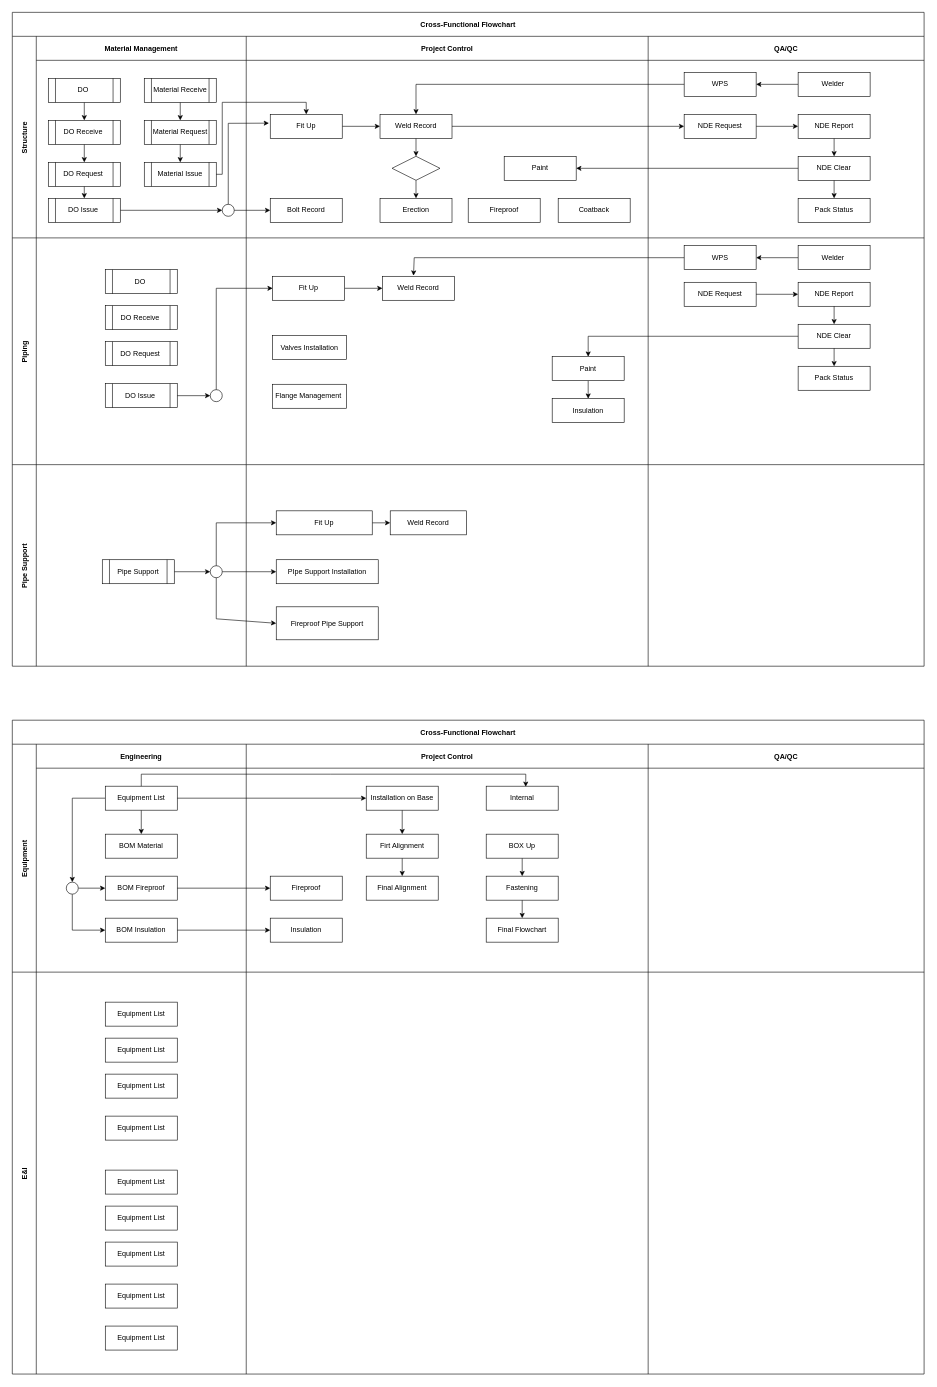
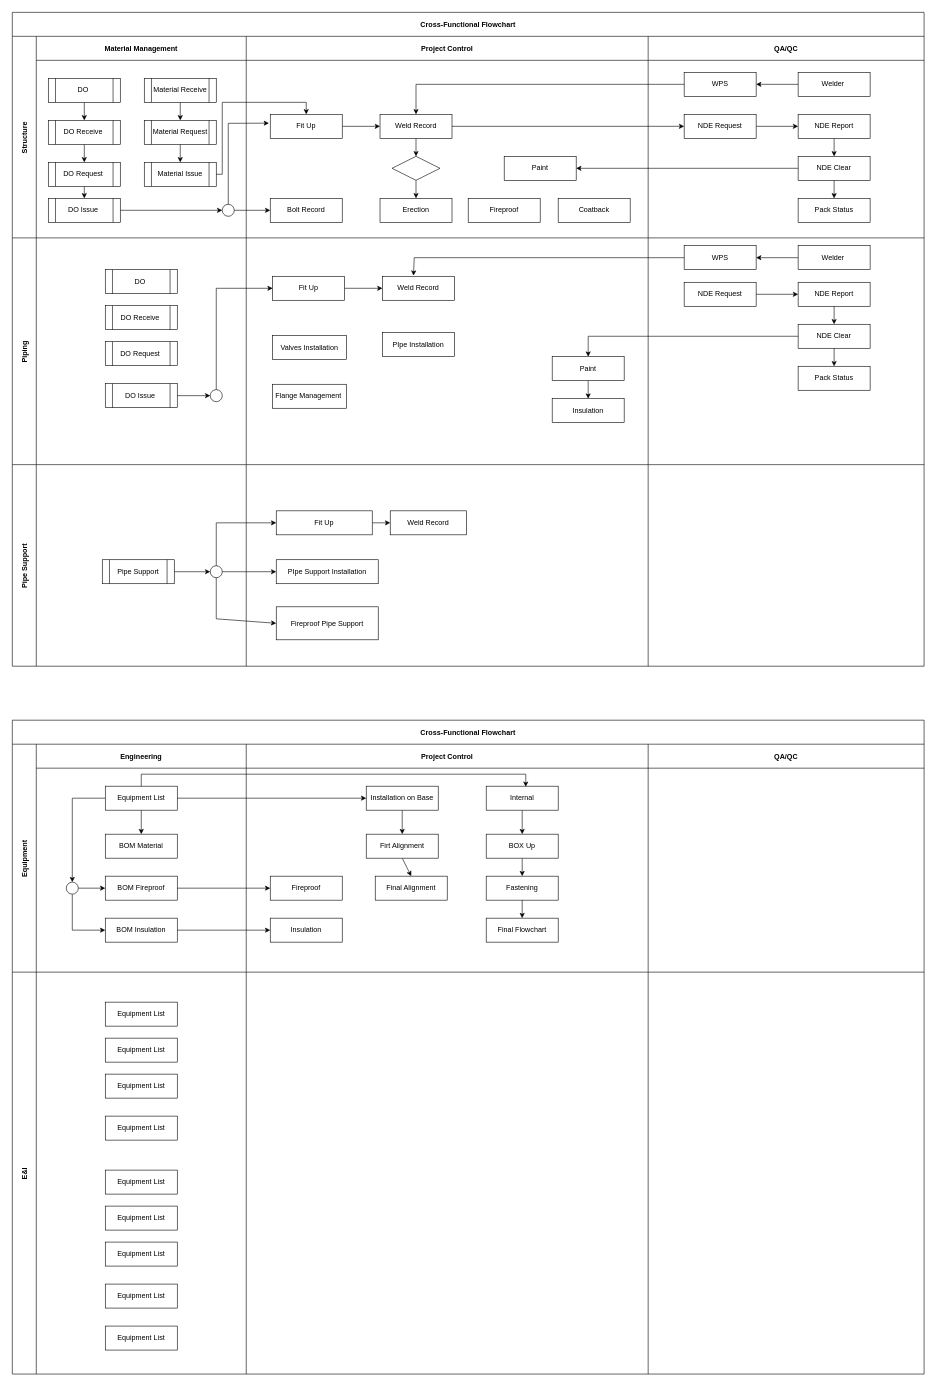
node "PIpe Installation": added
edge "Internal" -> "BOX Up": added
node "Final Alignment": moved (402, 888) -> (411, 888)
